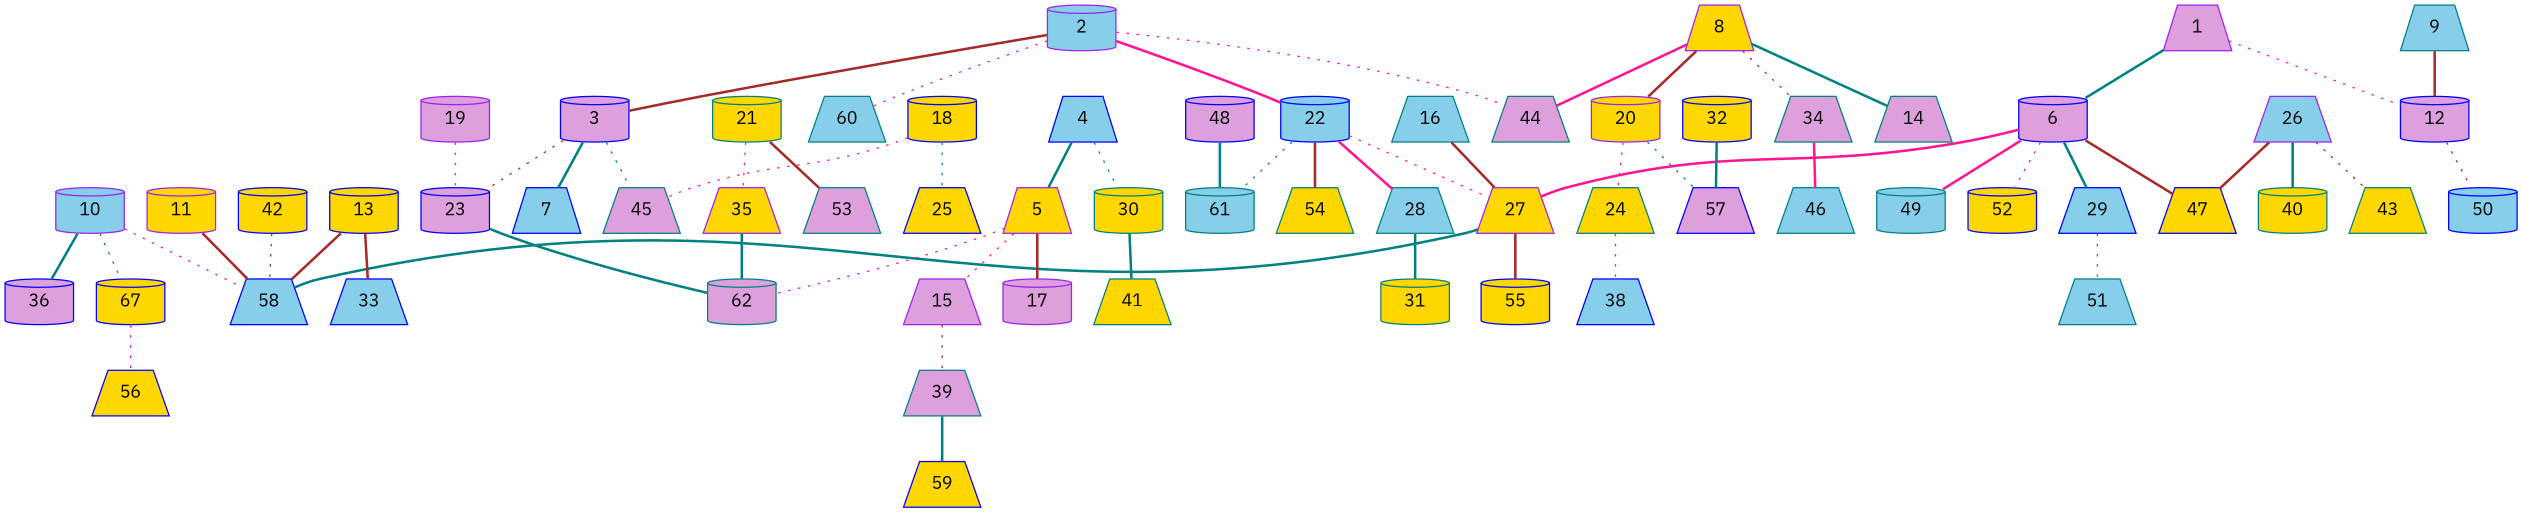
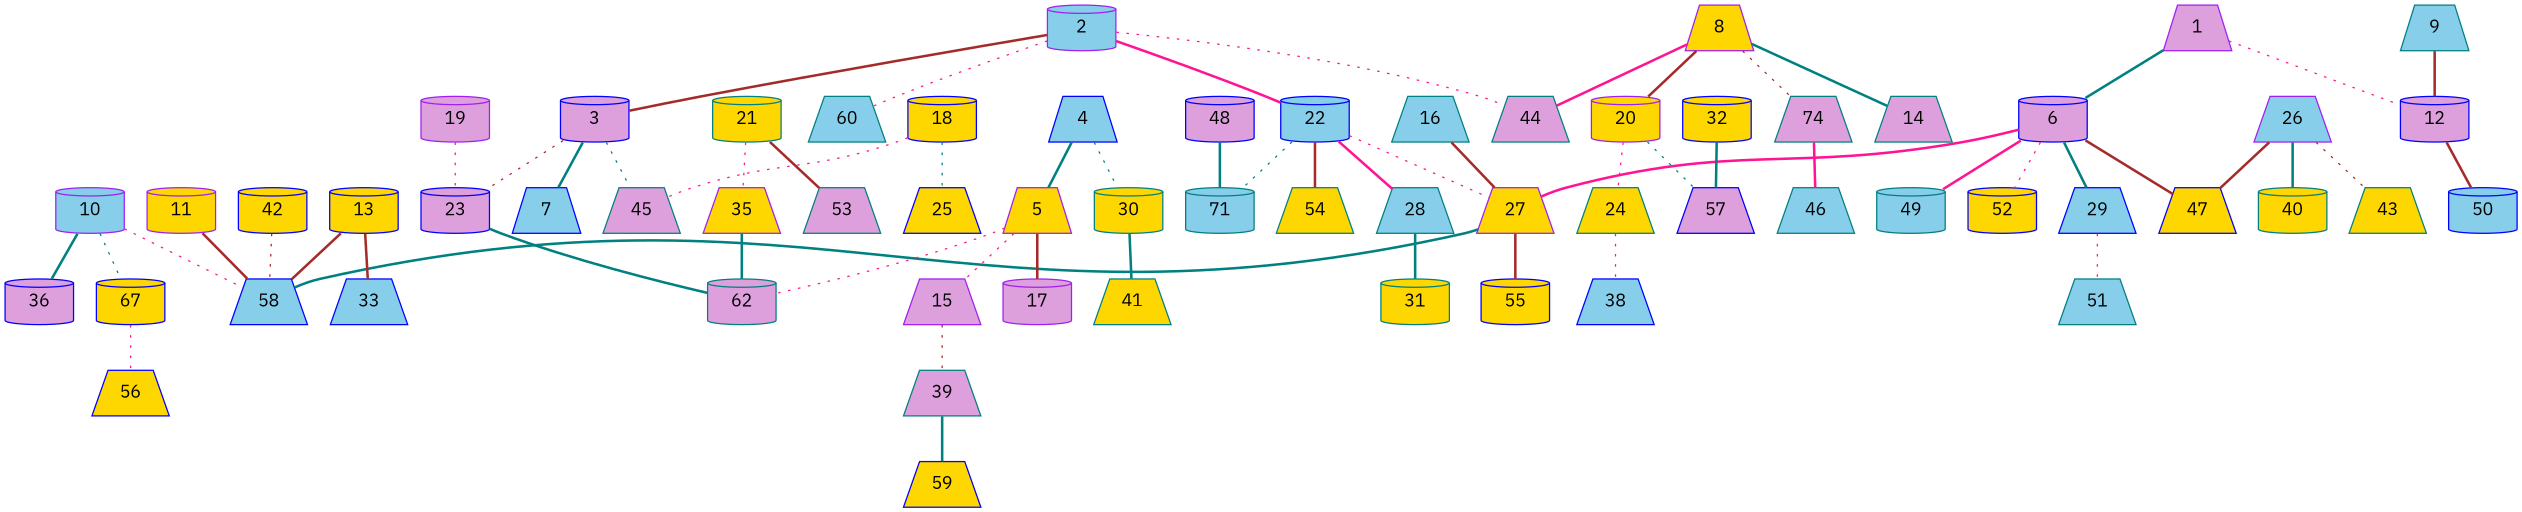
node "34": label "34" -> "74"
edge "12" -- "50": style dotted -> bold
node "61": label "61" -> "71"
